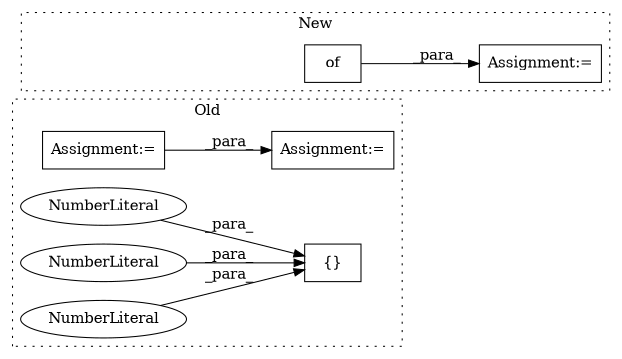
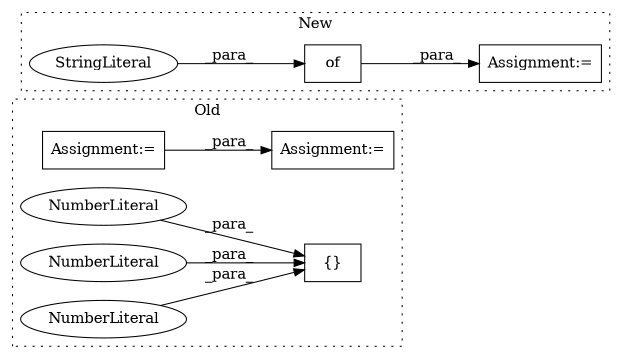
node "StringLiteral": added
